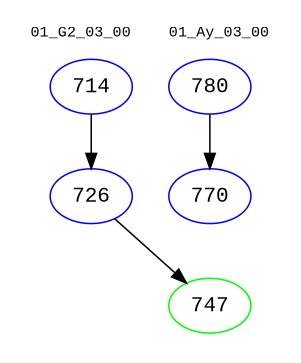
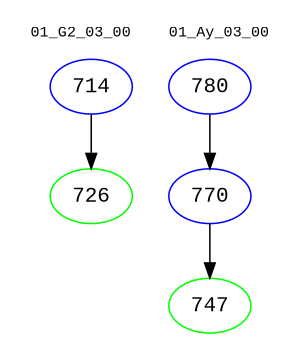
node "726": color blue -> green
edge "726" -> "747": now "770" -> "747"
